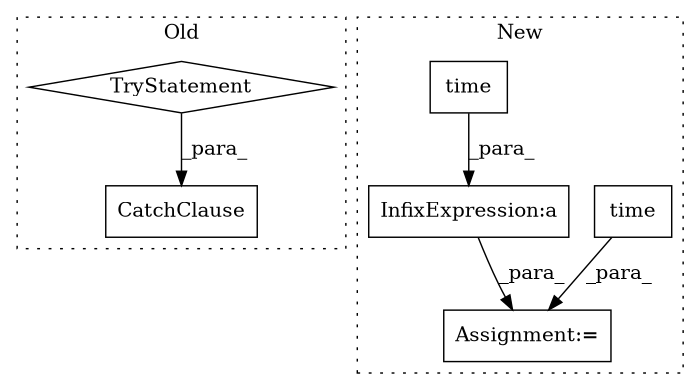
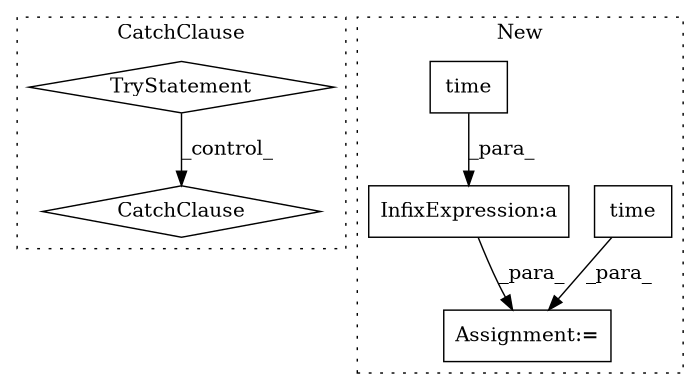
cluster "Old": label "Old" -> "CatchClause"
edge "TryStatement" -> "CatchClause": label "_para_" -> "_control_"
node "CatchClause": shape box -> diamond
